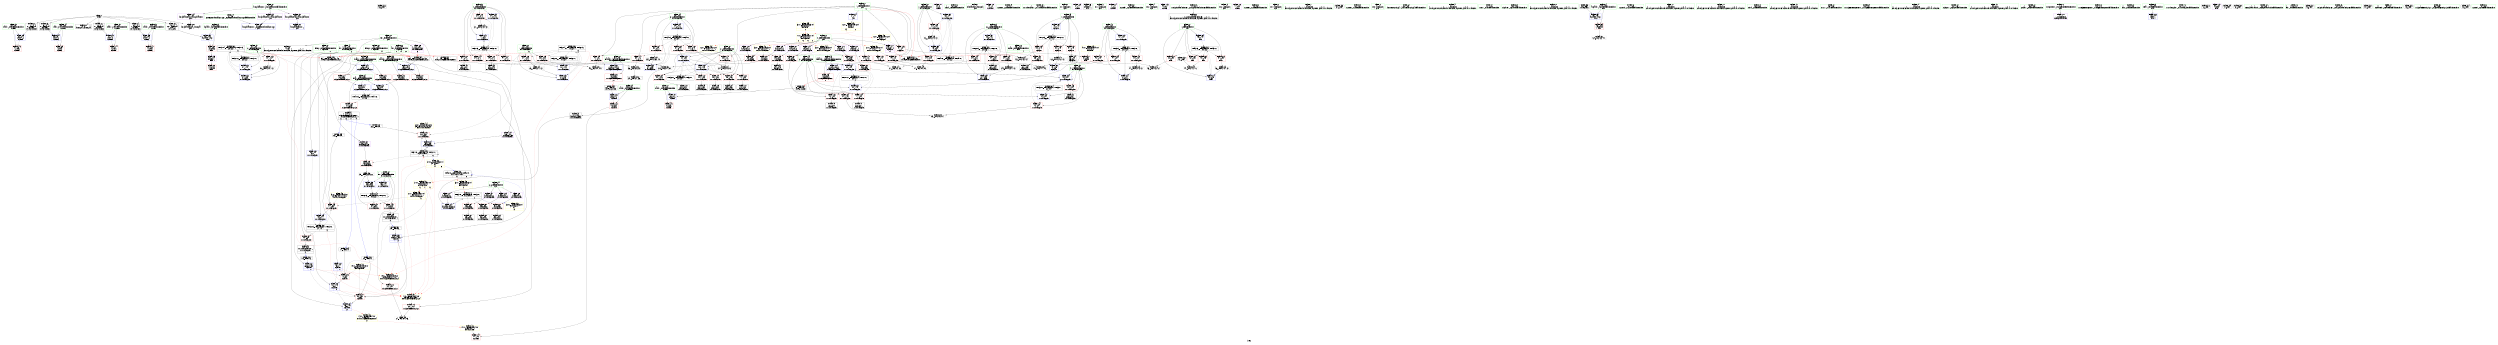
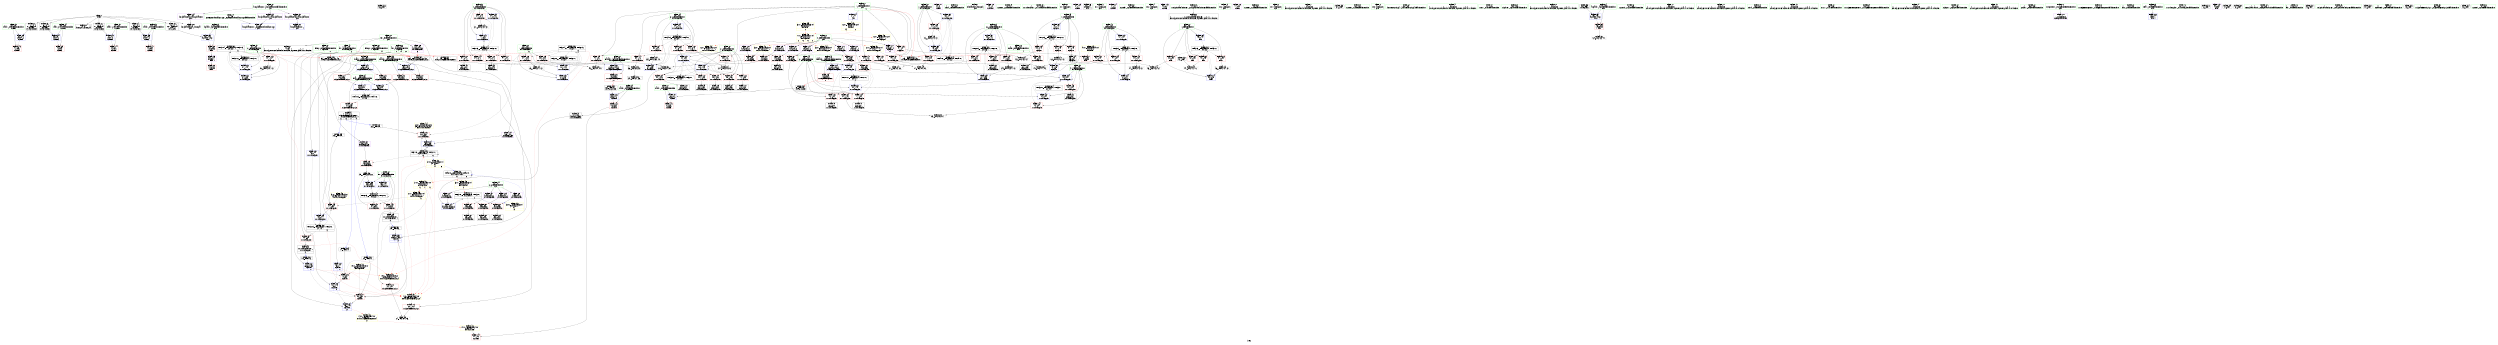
node "NodeID: 54": text "_ZSt3insensitive_S2_S2_" -> "_ZSt3maxIiERKT_S2_S2_"
